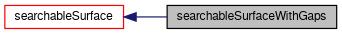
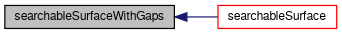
edge "searchableSurfaceWithGaps" -> "searchableSurface": reversed
